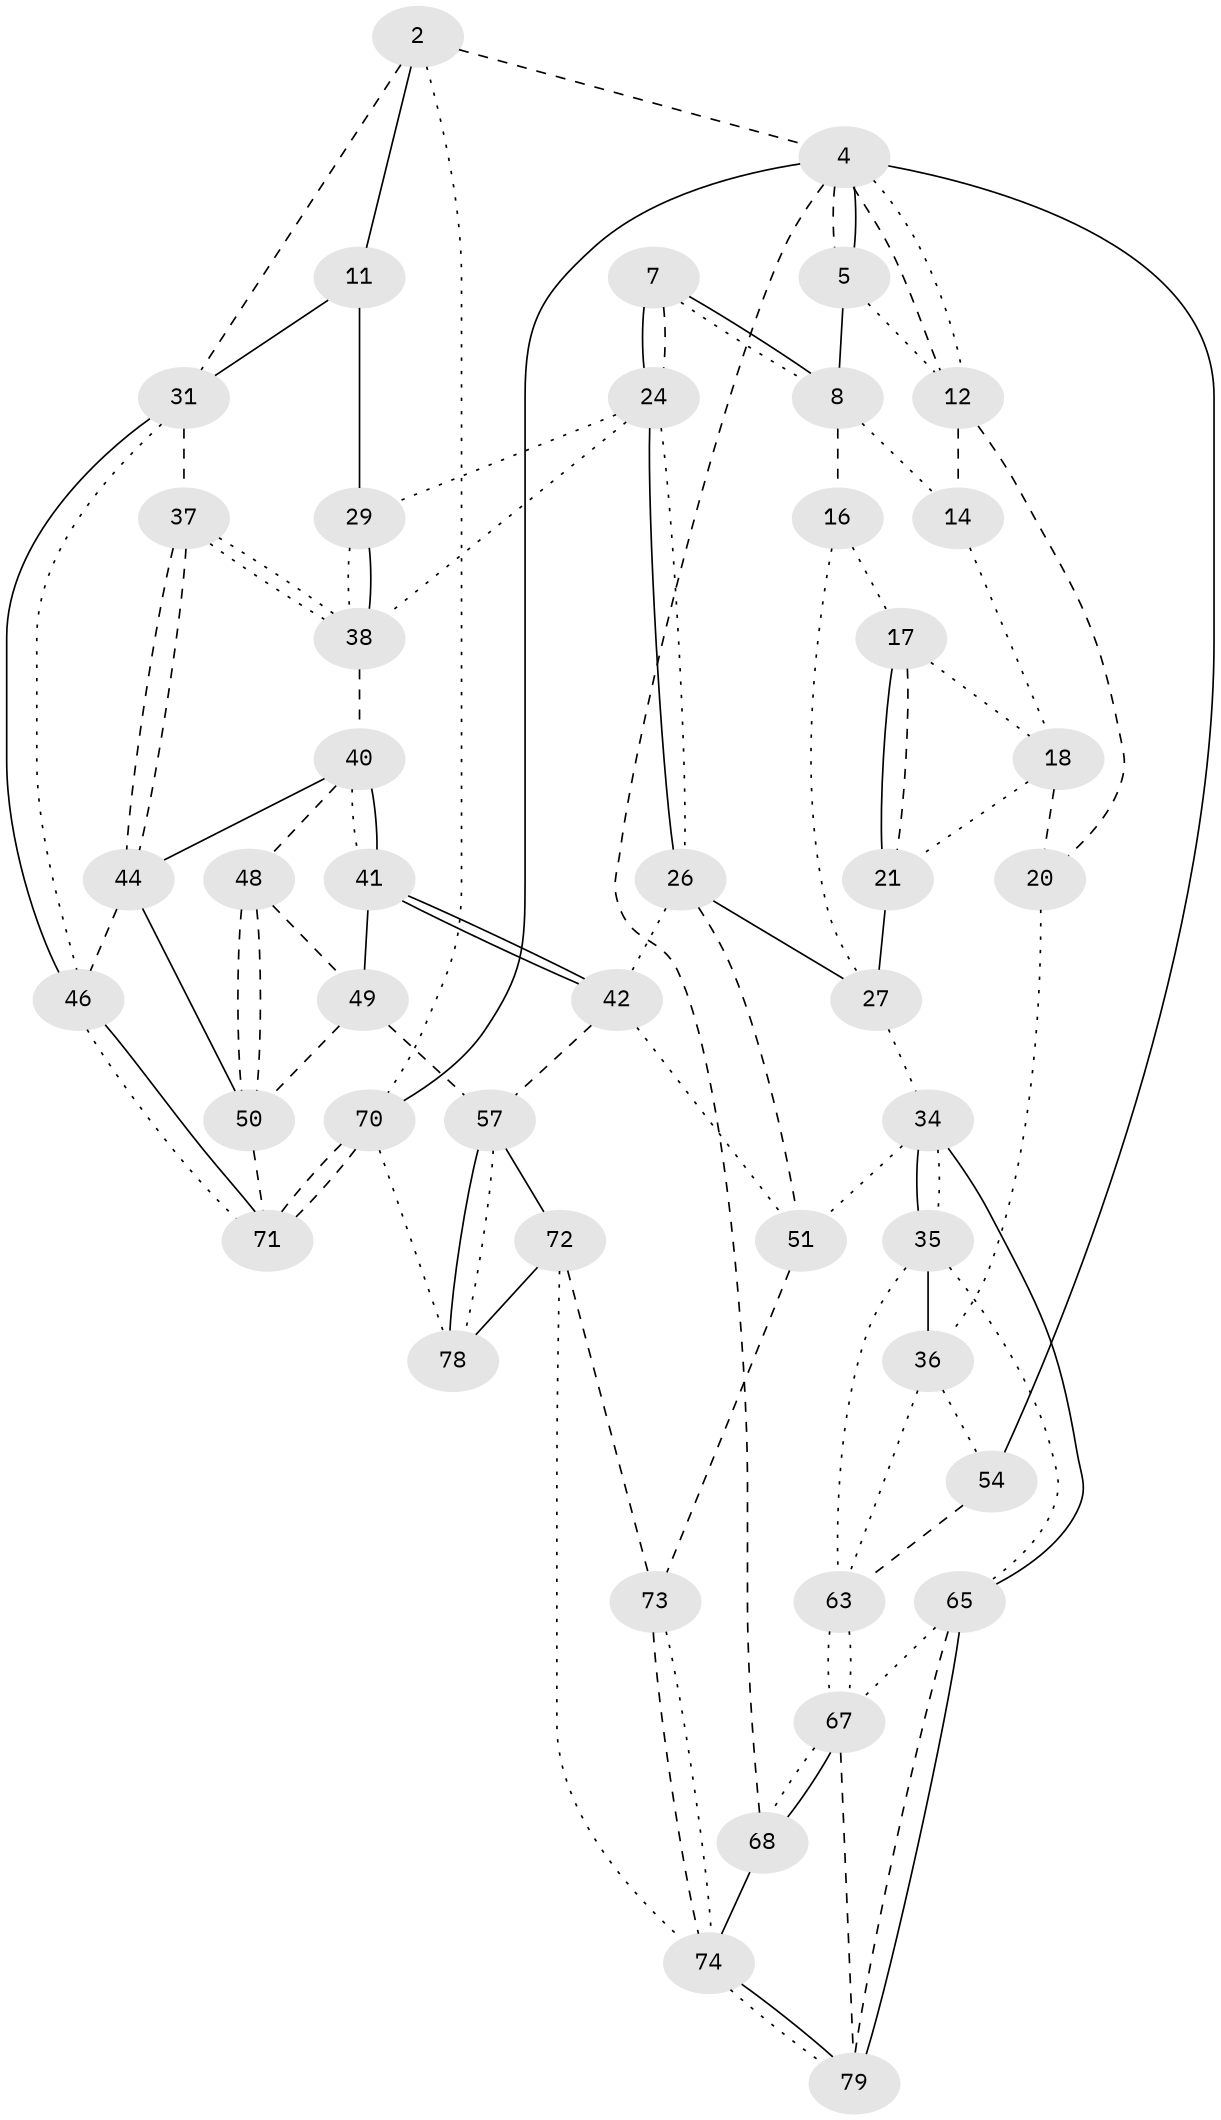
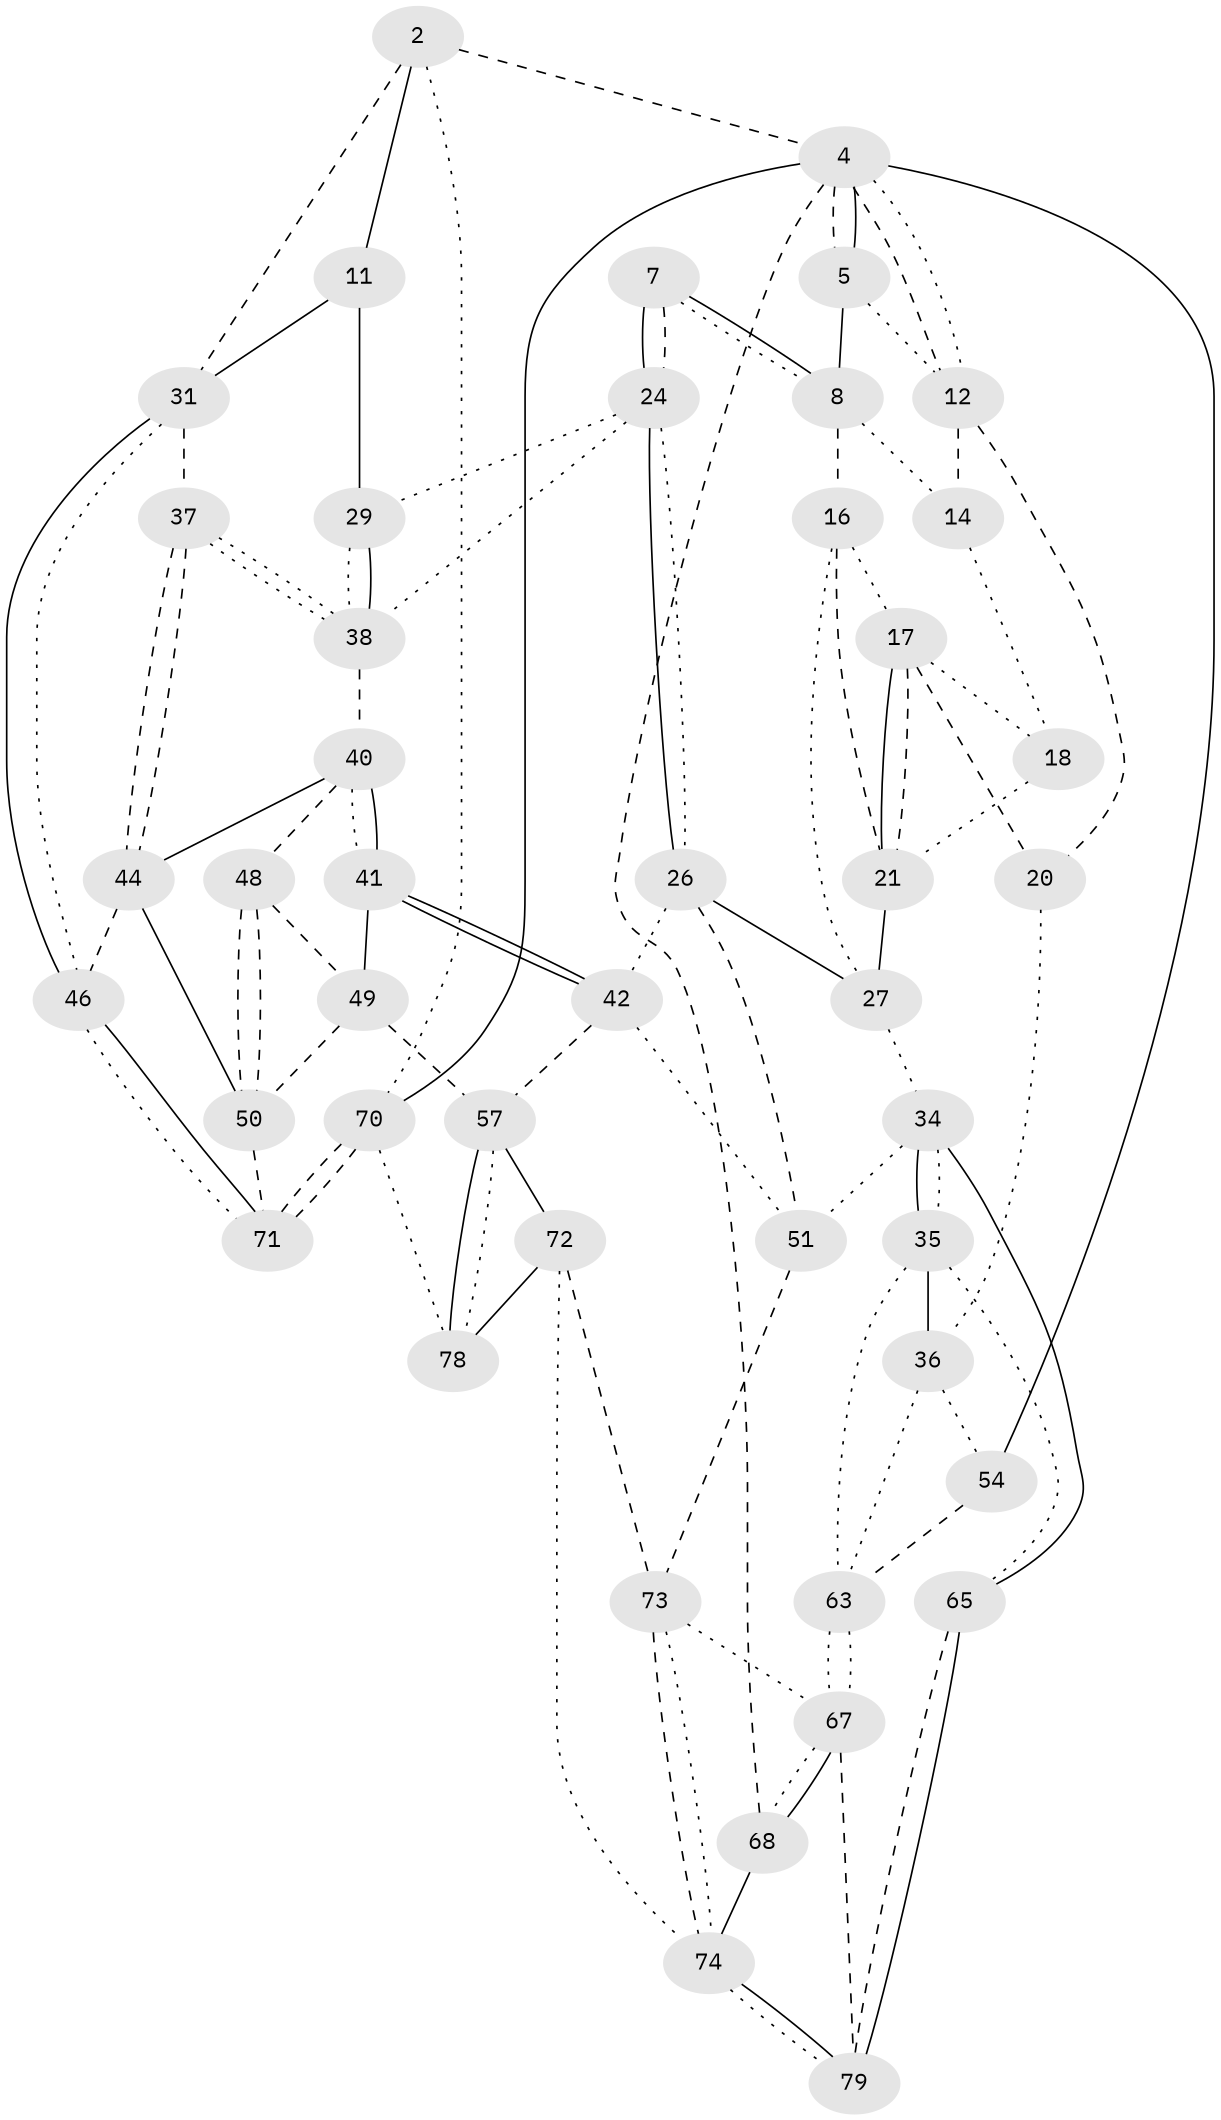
edge "16" -- "21": added
edge "18" -- "20": now "17" -- "20"
edge "65" -- "67": now "73" -- "67"
